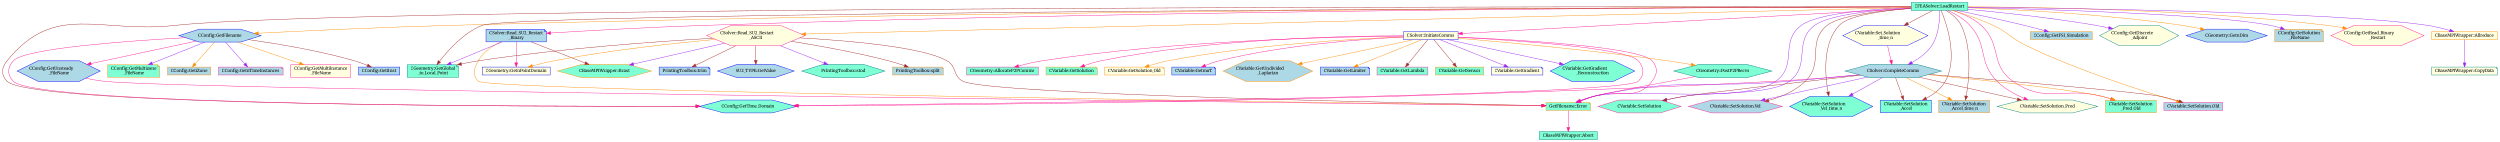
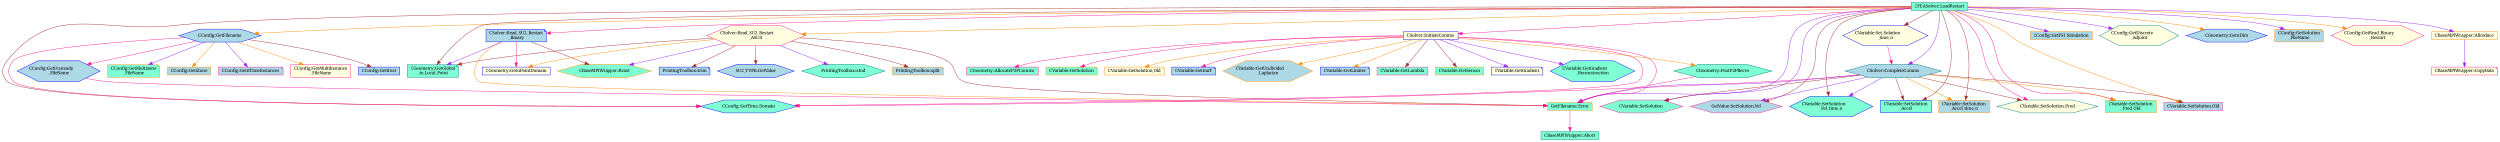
node "CBaseMPIWrapper::CopyData": color teal -> deeppink
node "CVariable::SetSolution_Vel": label "CVariable::SetSolution_Vel" -> "GetValue::SetSolution_Vel"
